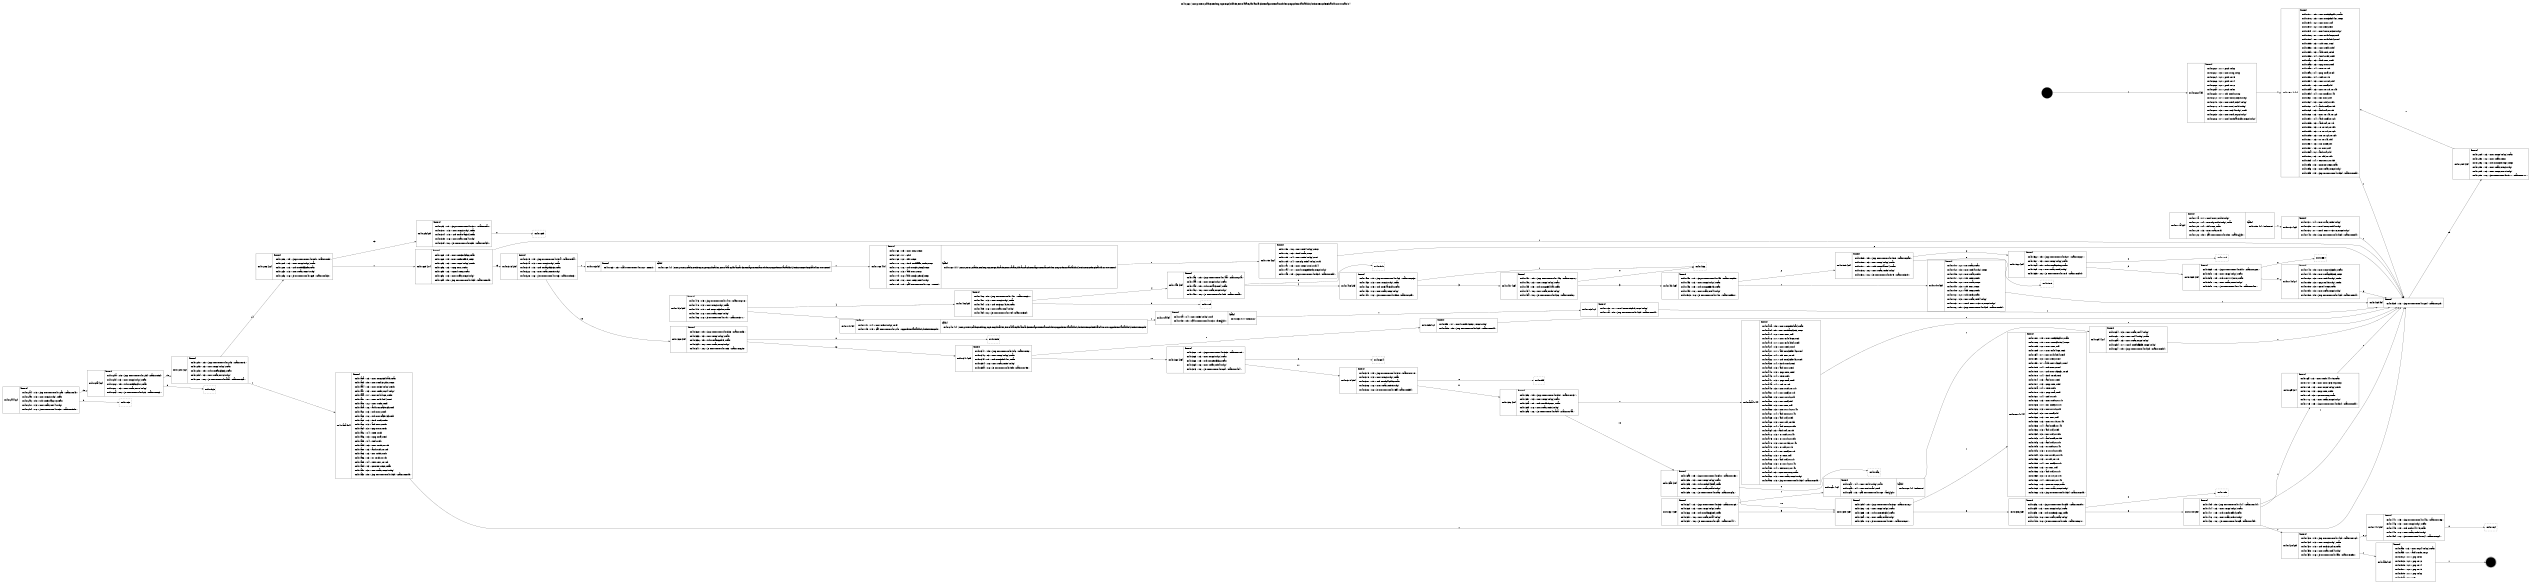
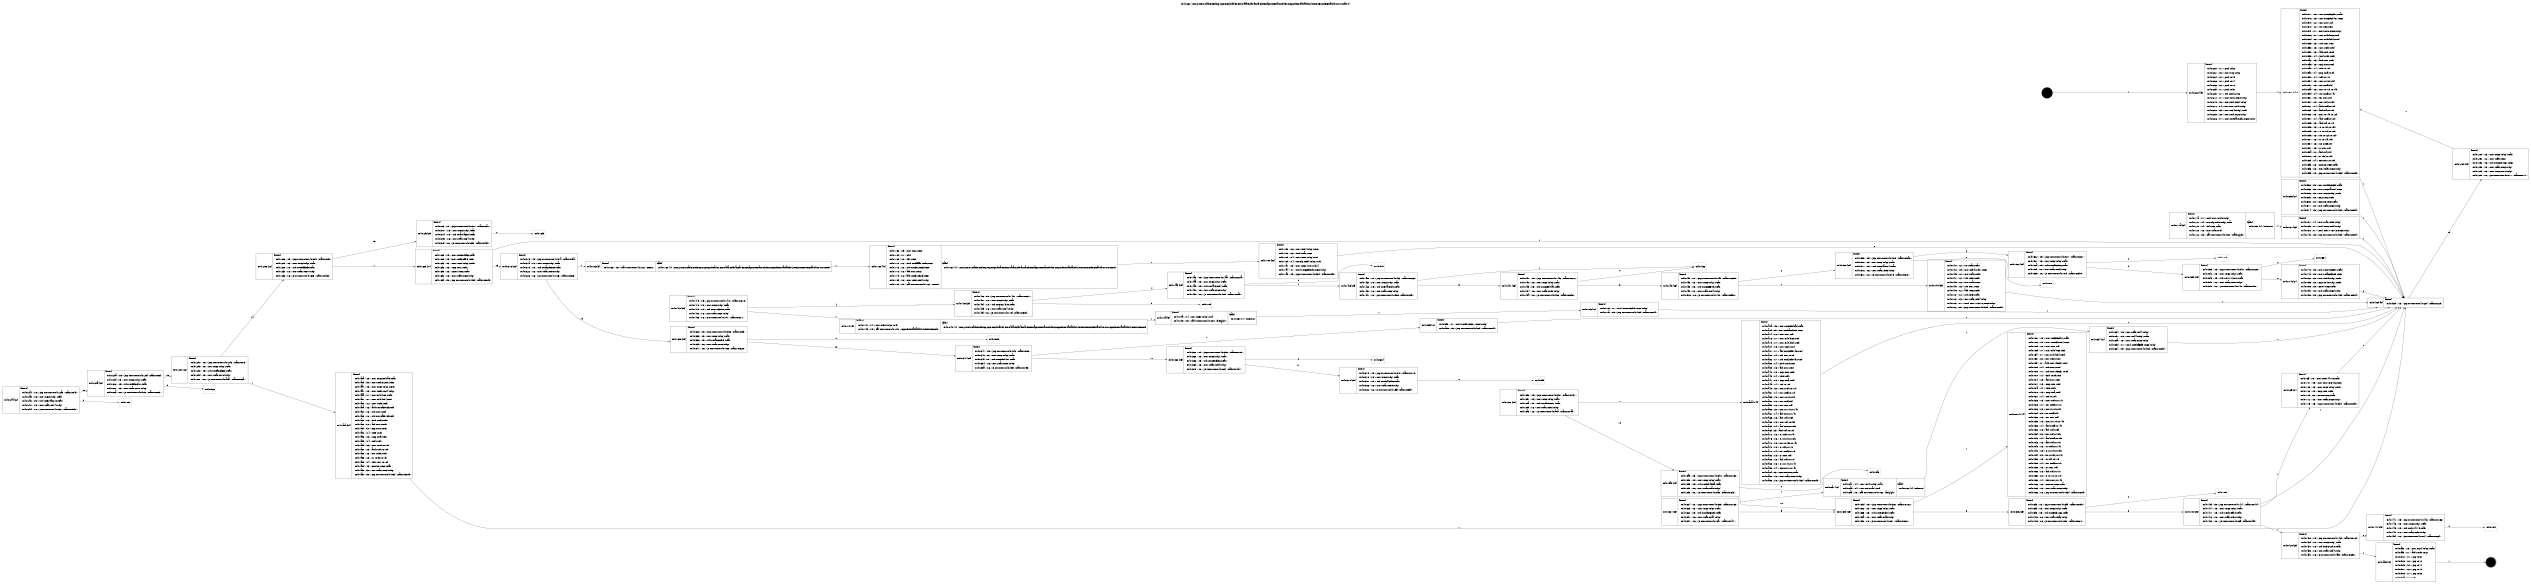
node "0x40155e [27]": added
edge "0x401379 [25]" -> "0x401392 [25]": removed, label "11"
